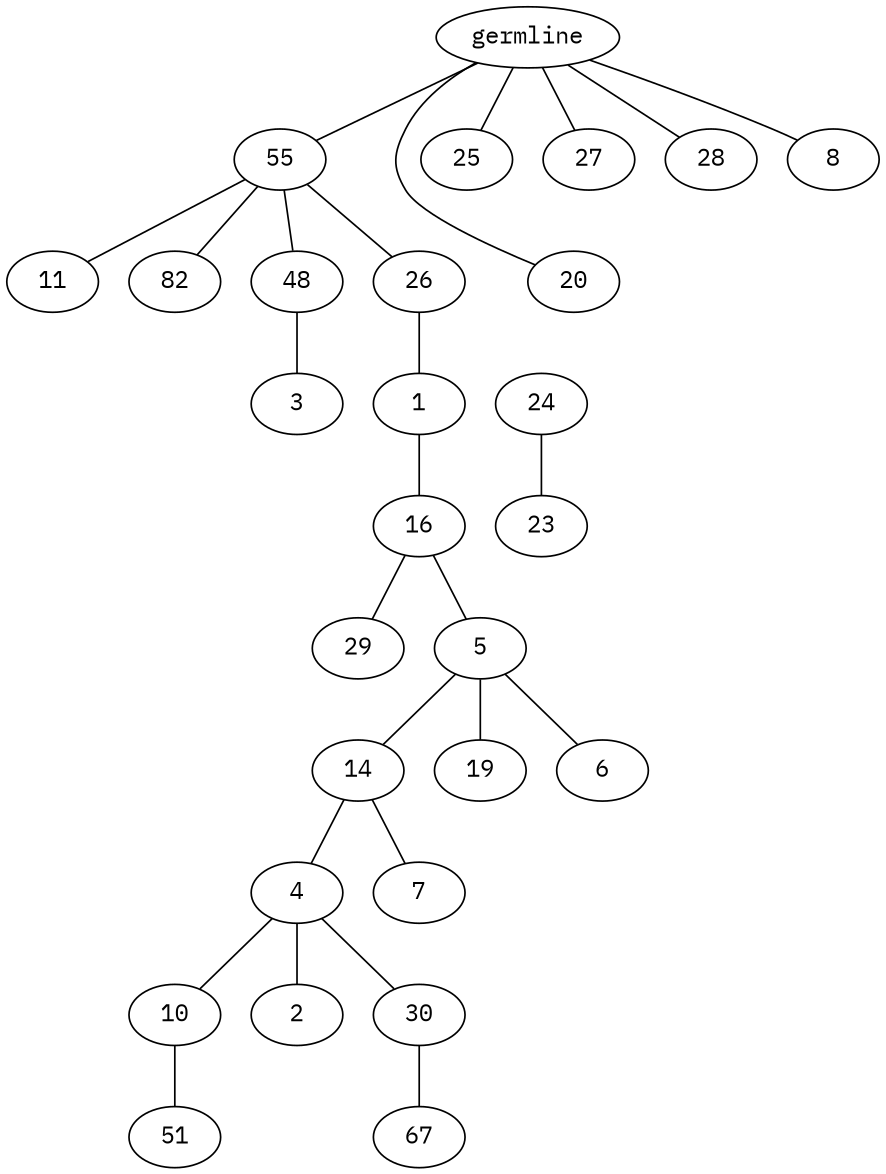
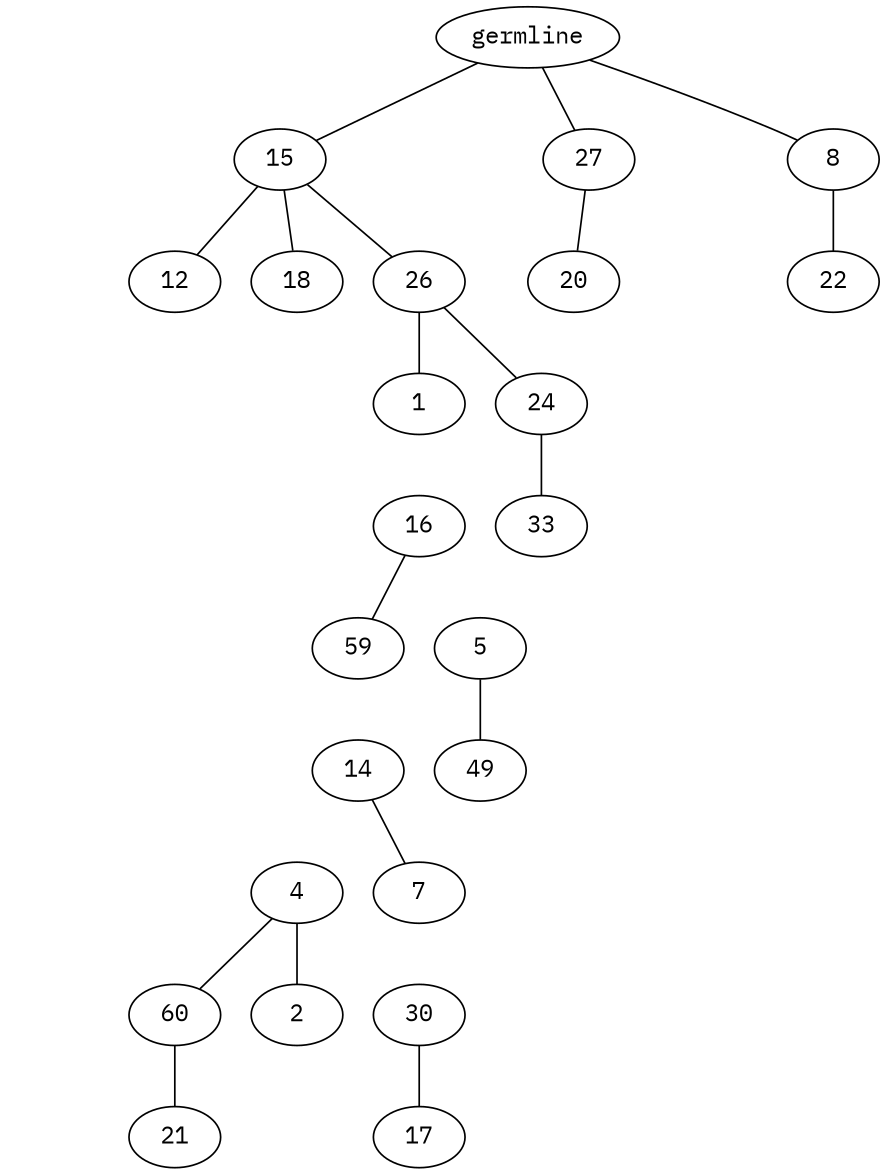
node "55": label "55" -> "15"
node "25": removed
node "28": removed
edge "germline" -- "20": now "27" -- "20"
node "11": removed
node "82": label "82" -> "12"
node "48": label "48" -> "18"
node "22": added
edge "26" -- "24": added
node "3": removed
edge "1" -- "16": removed
node "23": label "23" -> "33"
edge "16" -- "5": removed
node "29": label "29" -> "59"
edge "5" -- "14": removed
node "19": label "19" -> "49"
node "6": removed
edge "14" -- "4": removed
edge "4" -- "30": removed
node "10": label "10" -> "60"
node "51": label "51" -> "21"
node "67": label "67" -> "17"
